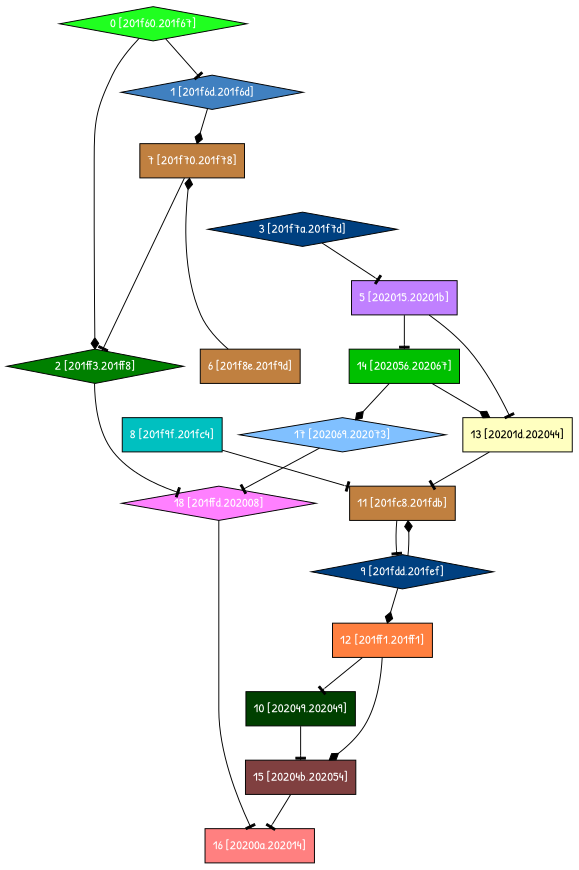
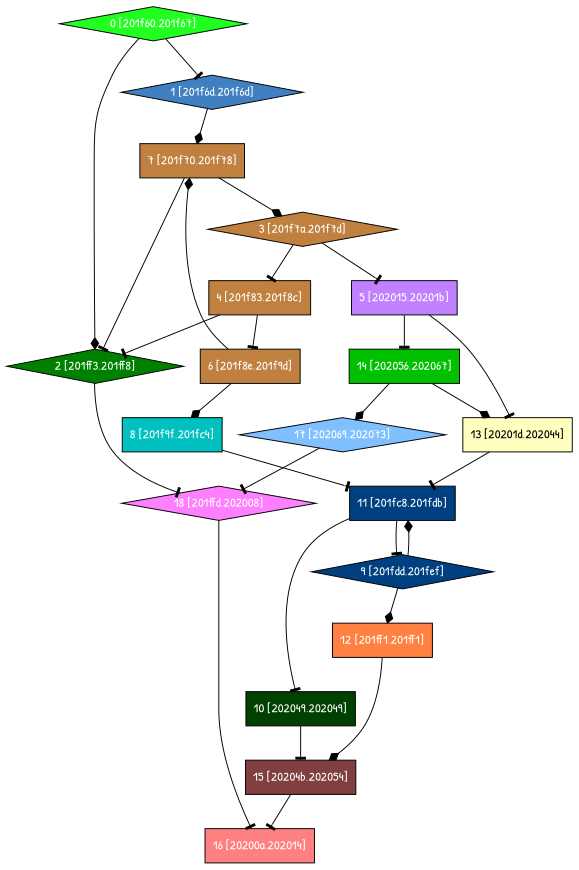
edge "7 [201f70,201f78]" -> "3 [201f7a,201f7d]": added
node "3 [201f7a,201f7d]": fillcolor #004080 -> #c08040
node "4 [201f83,201f8c]": added
edge "6 [201f8e,201f9d]" -> "8 [201f9f,201fc4]": added
node "11 [201fc8,201fdb]": fillcolor #c08040 -> #004080
edge "12 [201ff1,201ff1]" -> "10 [202049,202049]": now "11 [201fc8,201fdb]" -> "10 [202049,202049]"
